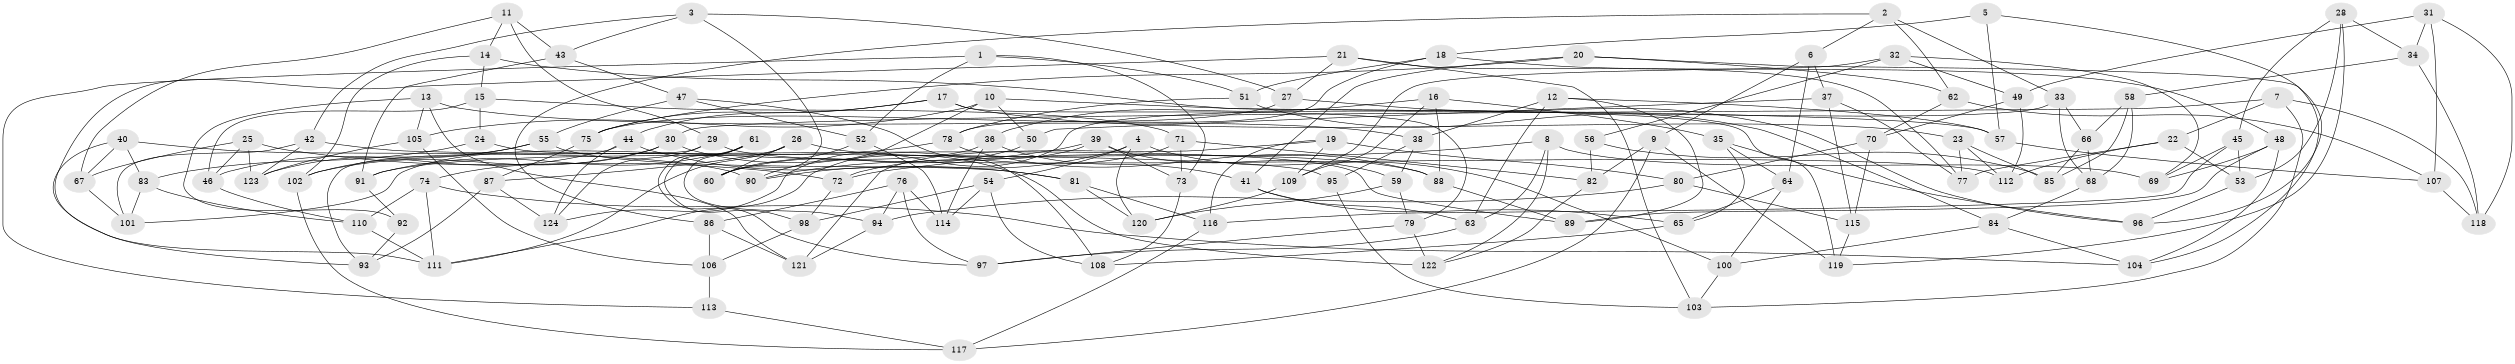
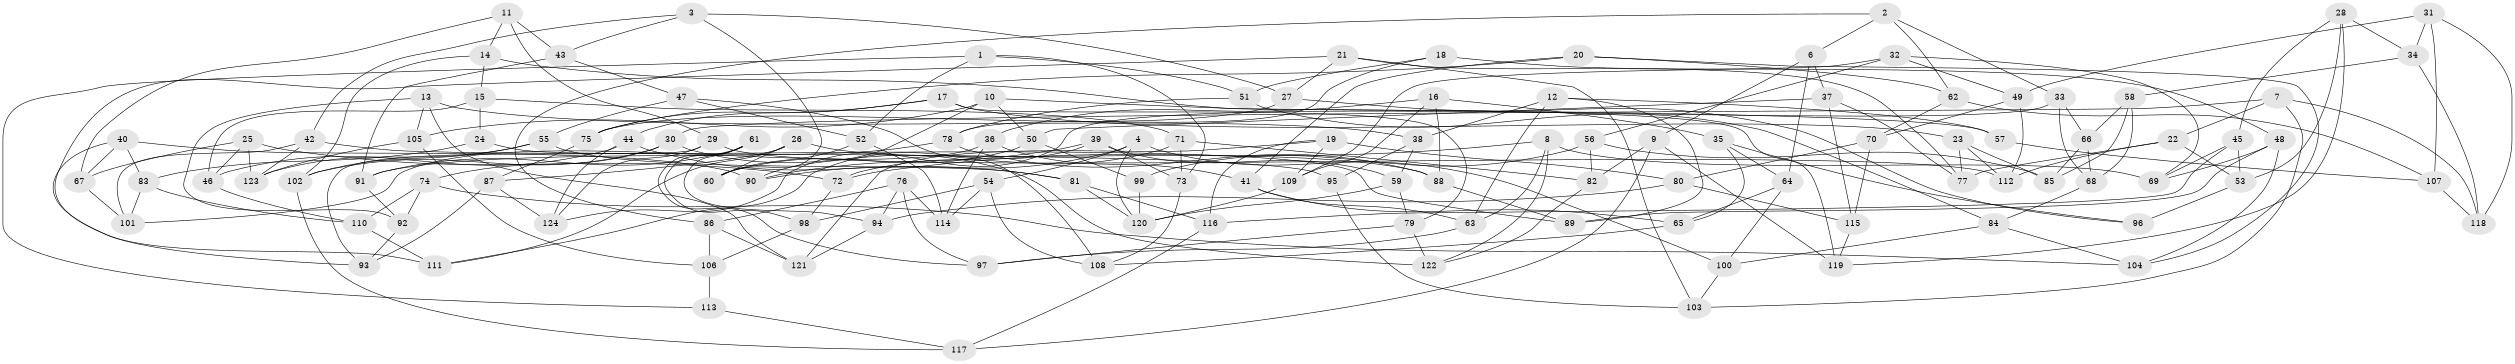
node "5": removed
node "99": added
edge "74" -- "111": now "74" -- "92"
